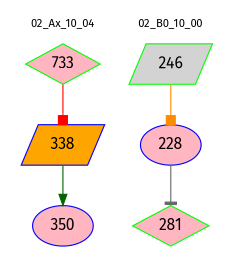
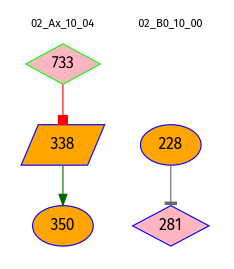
node "246": removed
node "228": fillcolor lightpink -> orange
node "350": fillcolor lightpink -> orange
node "281": color green -> blue
